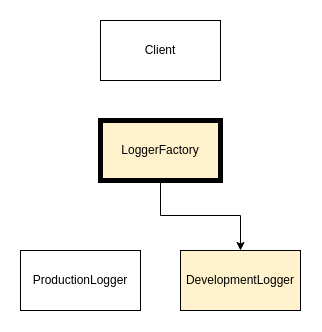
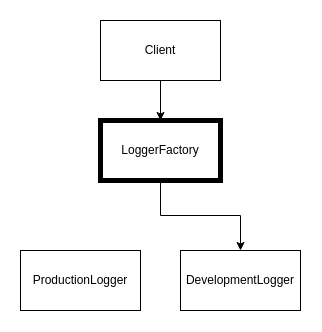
edge "Client" -> "LoggerFactory": added
node "LoggerFactory": fillcolor #fff2cc -> #ffffff
node "DevelopmentLogger": fillcolor #fff2cc -> #ffffff
